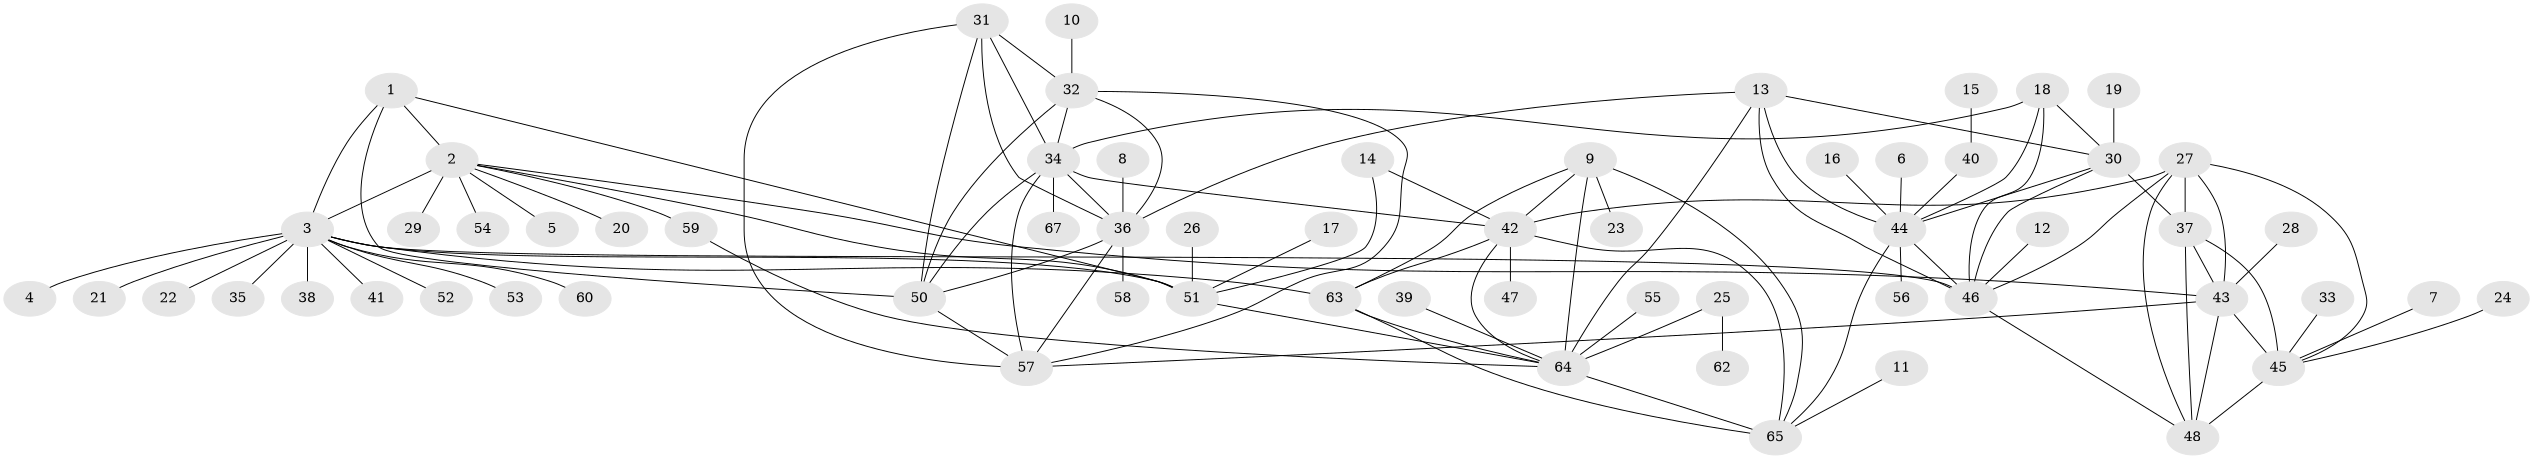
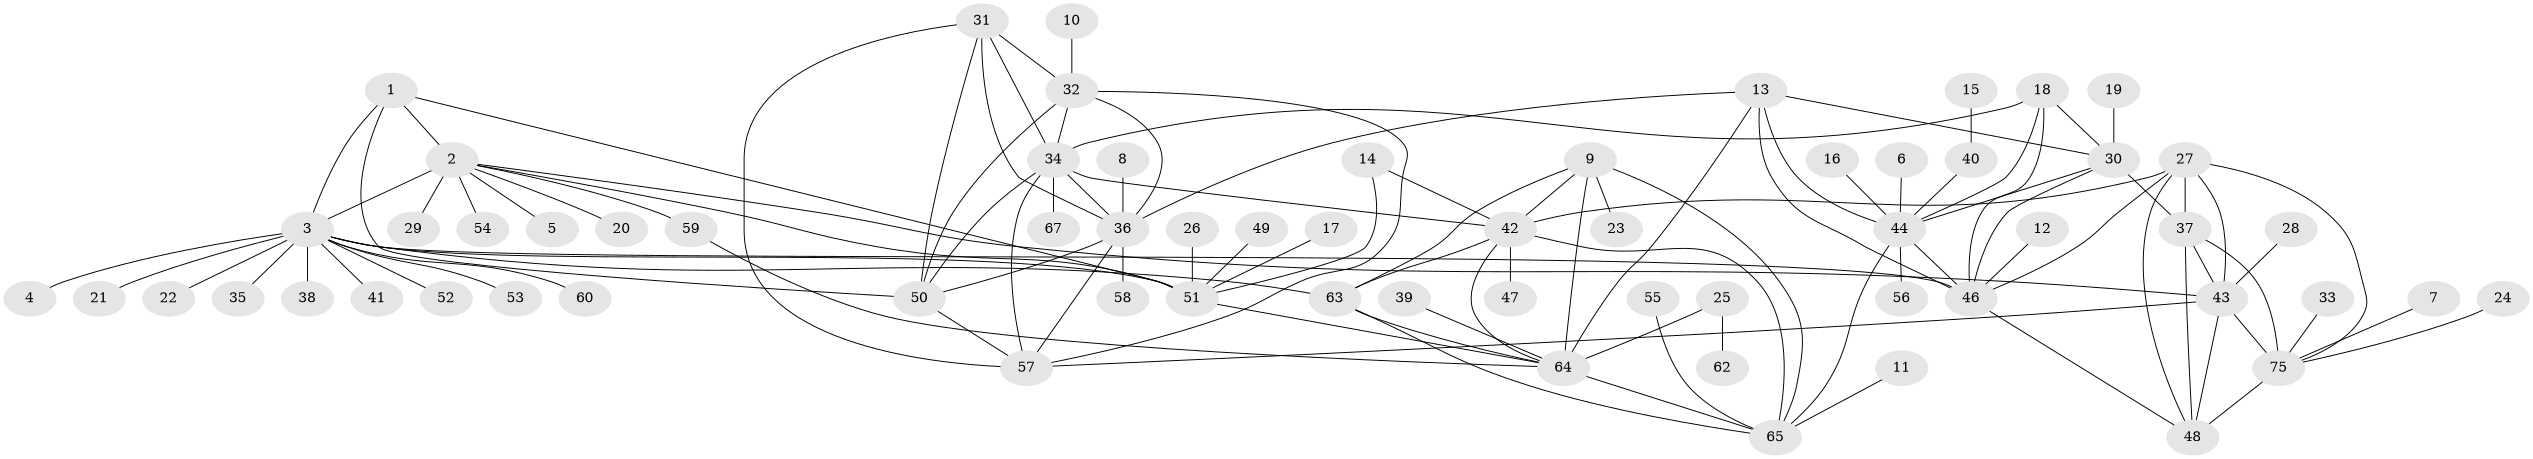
node "49": added
edge "55" -- "64": now "55" -- "65"
node "45": label "45" -> "75"
